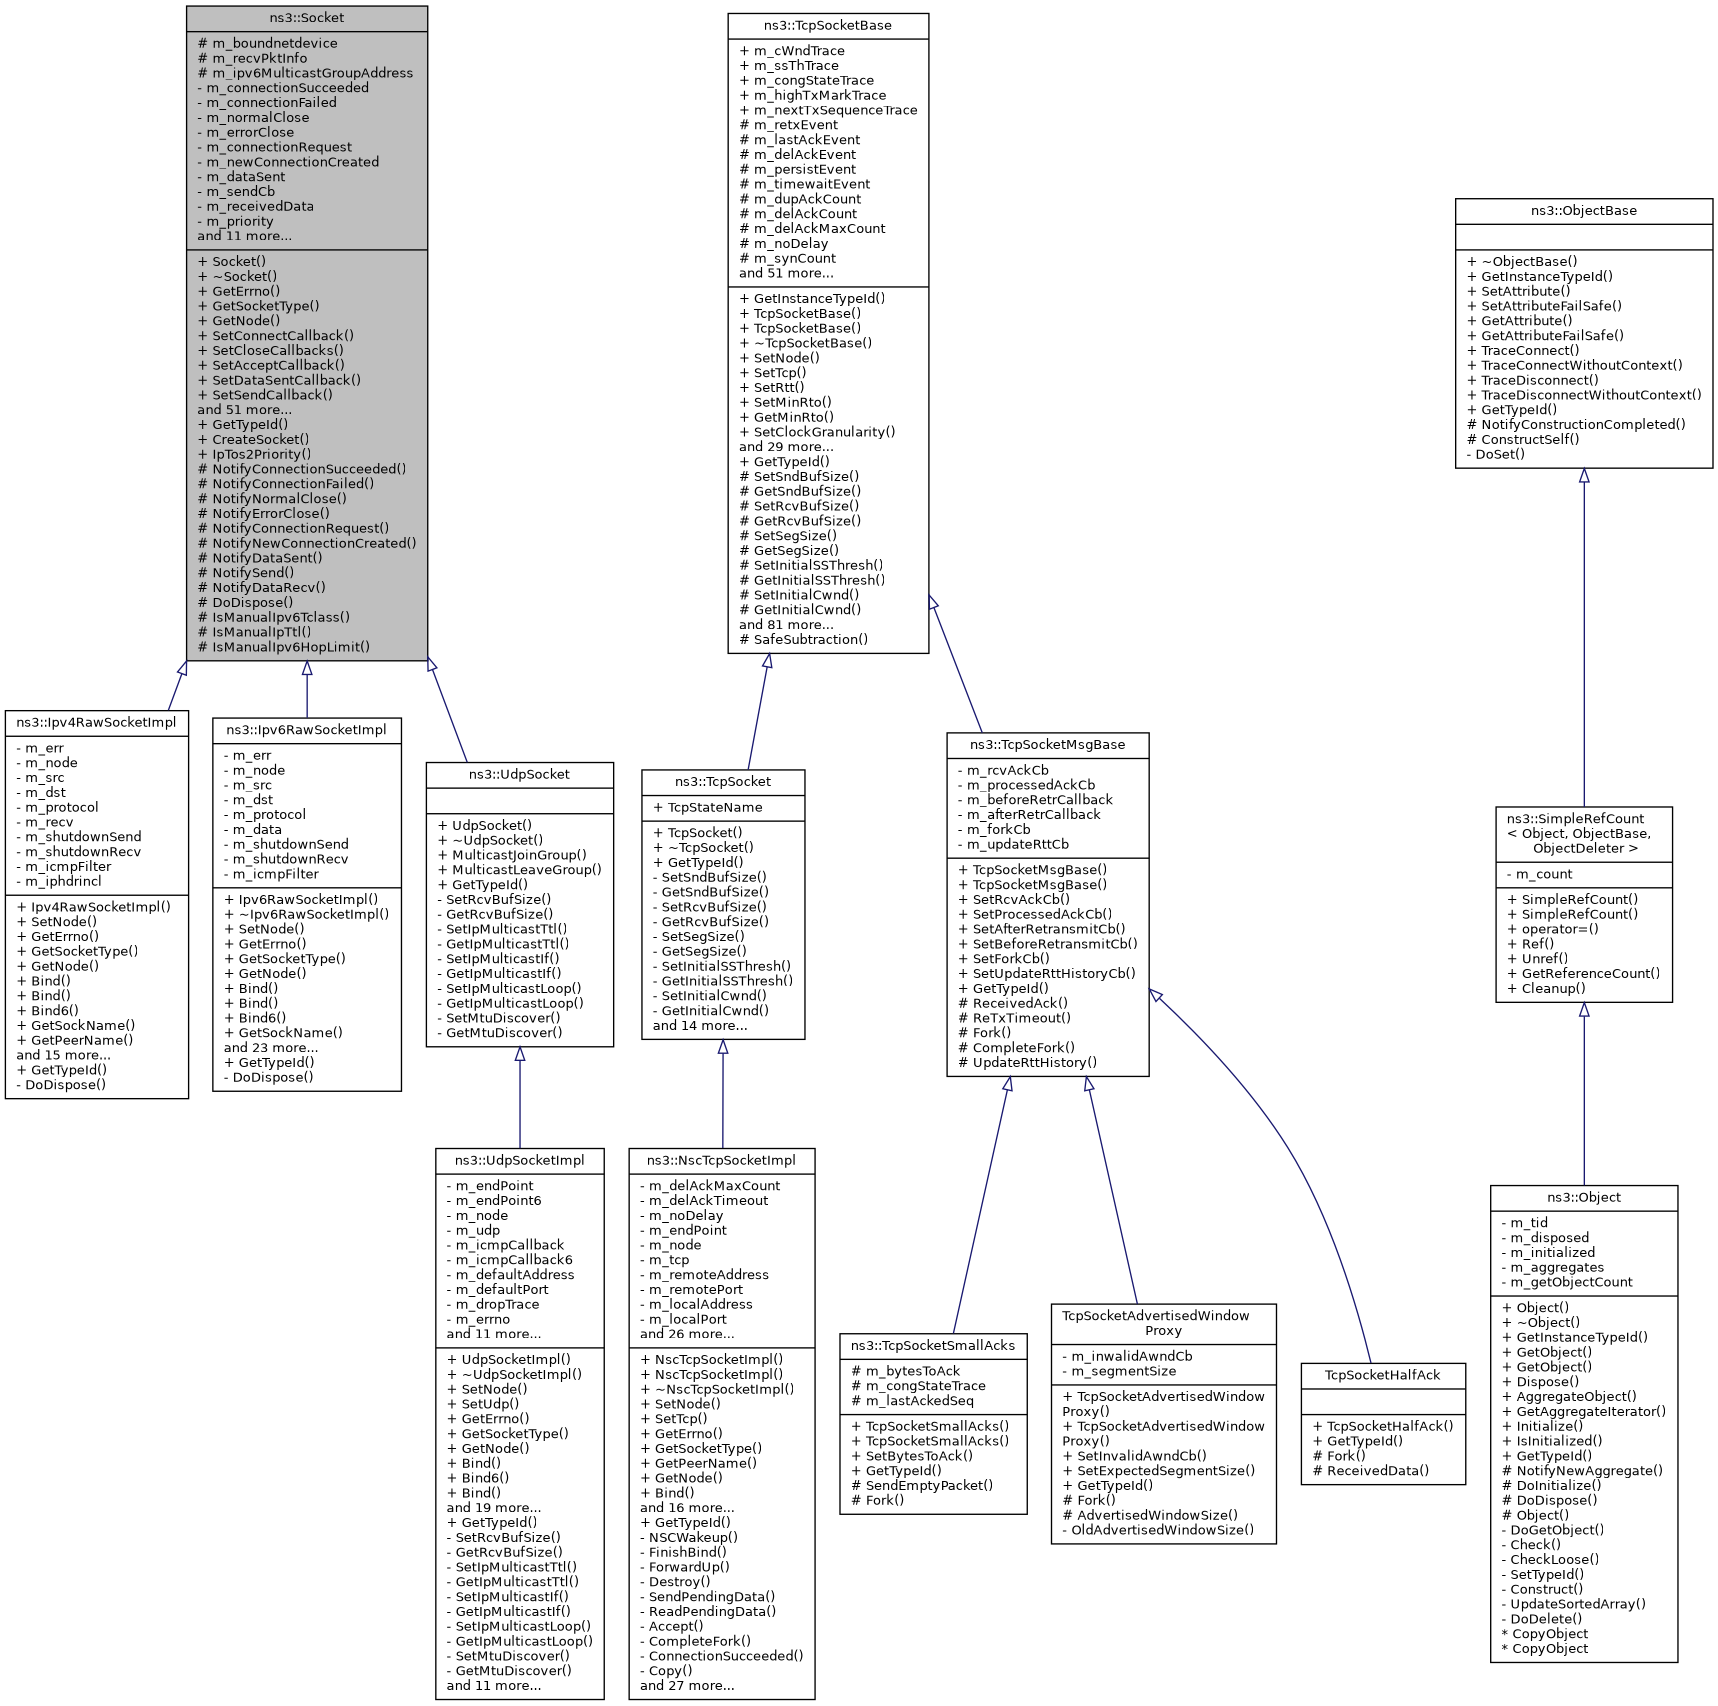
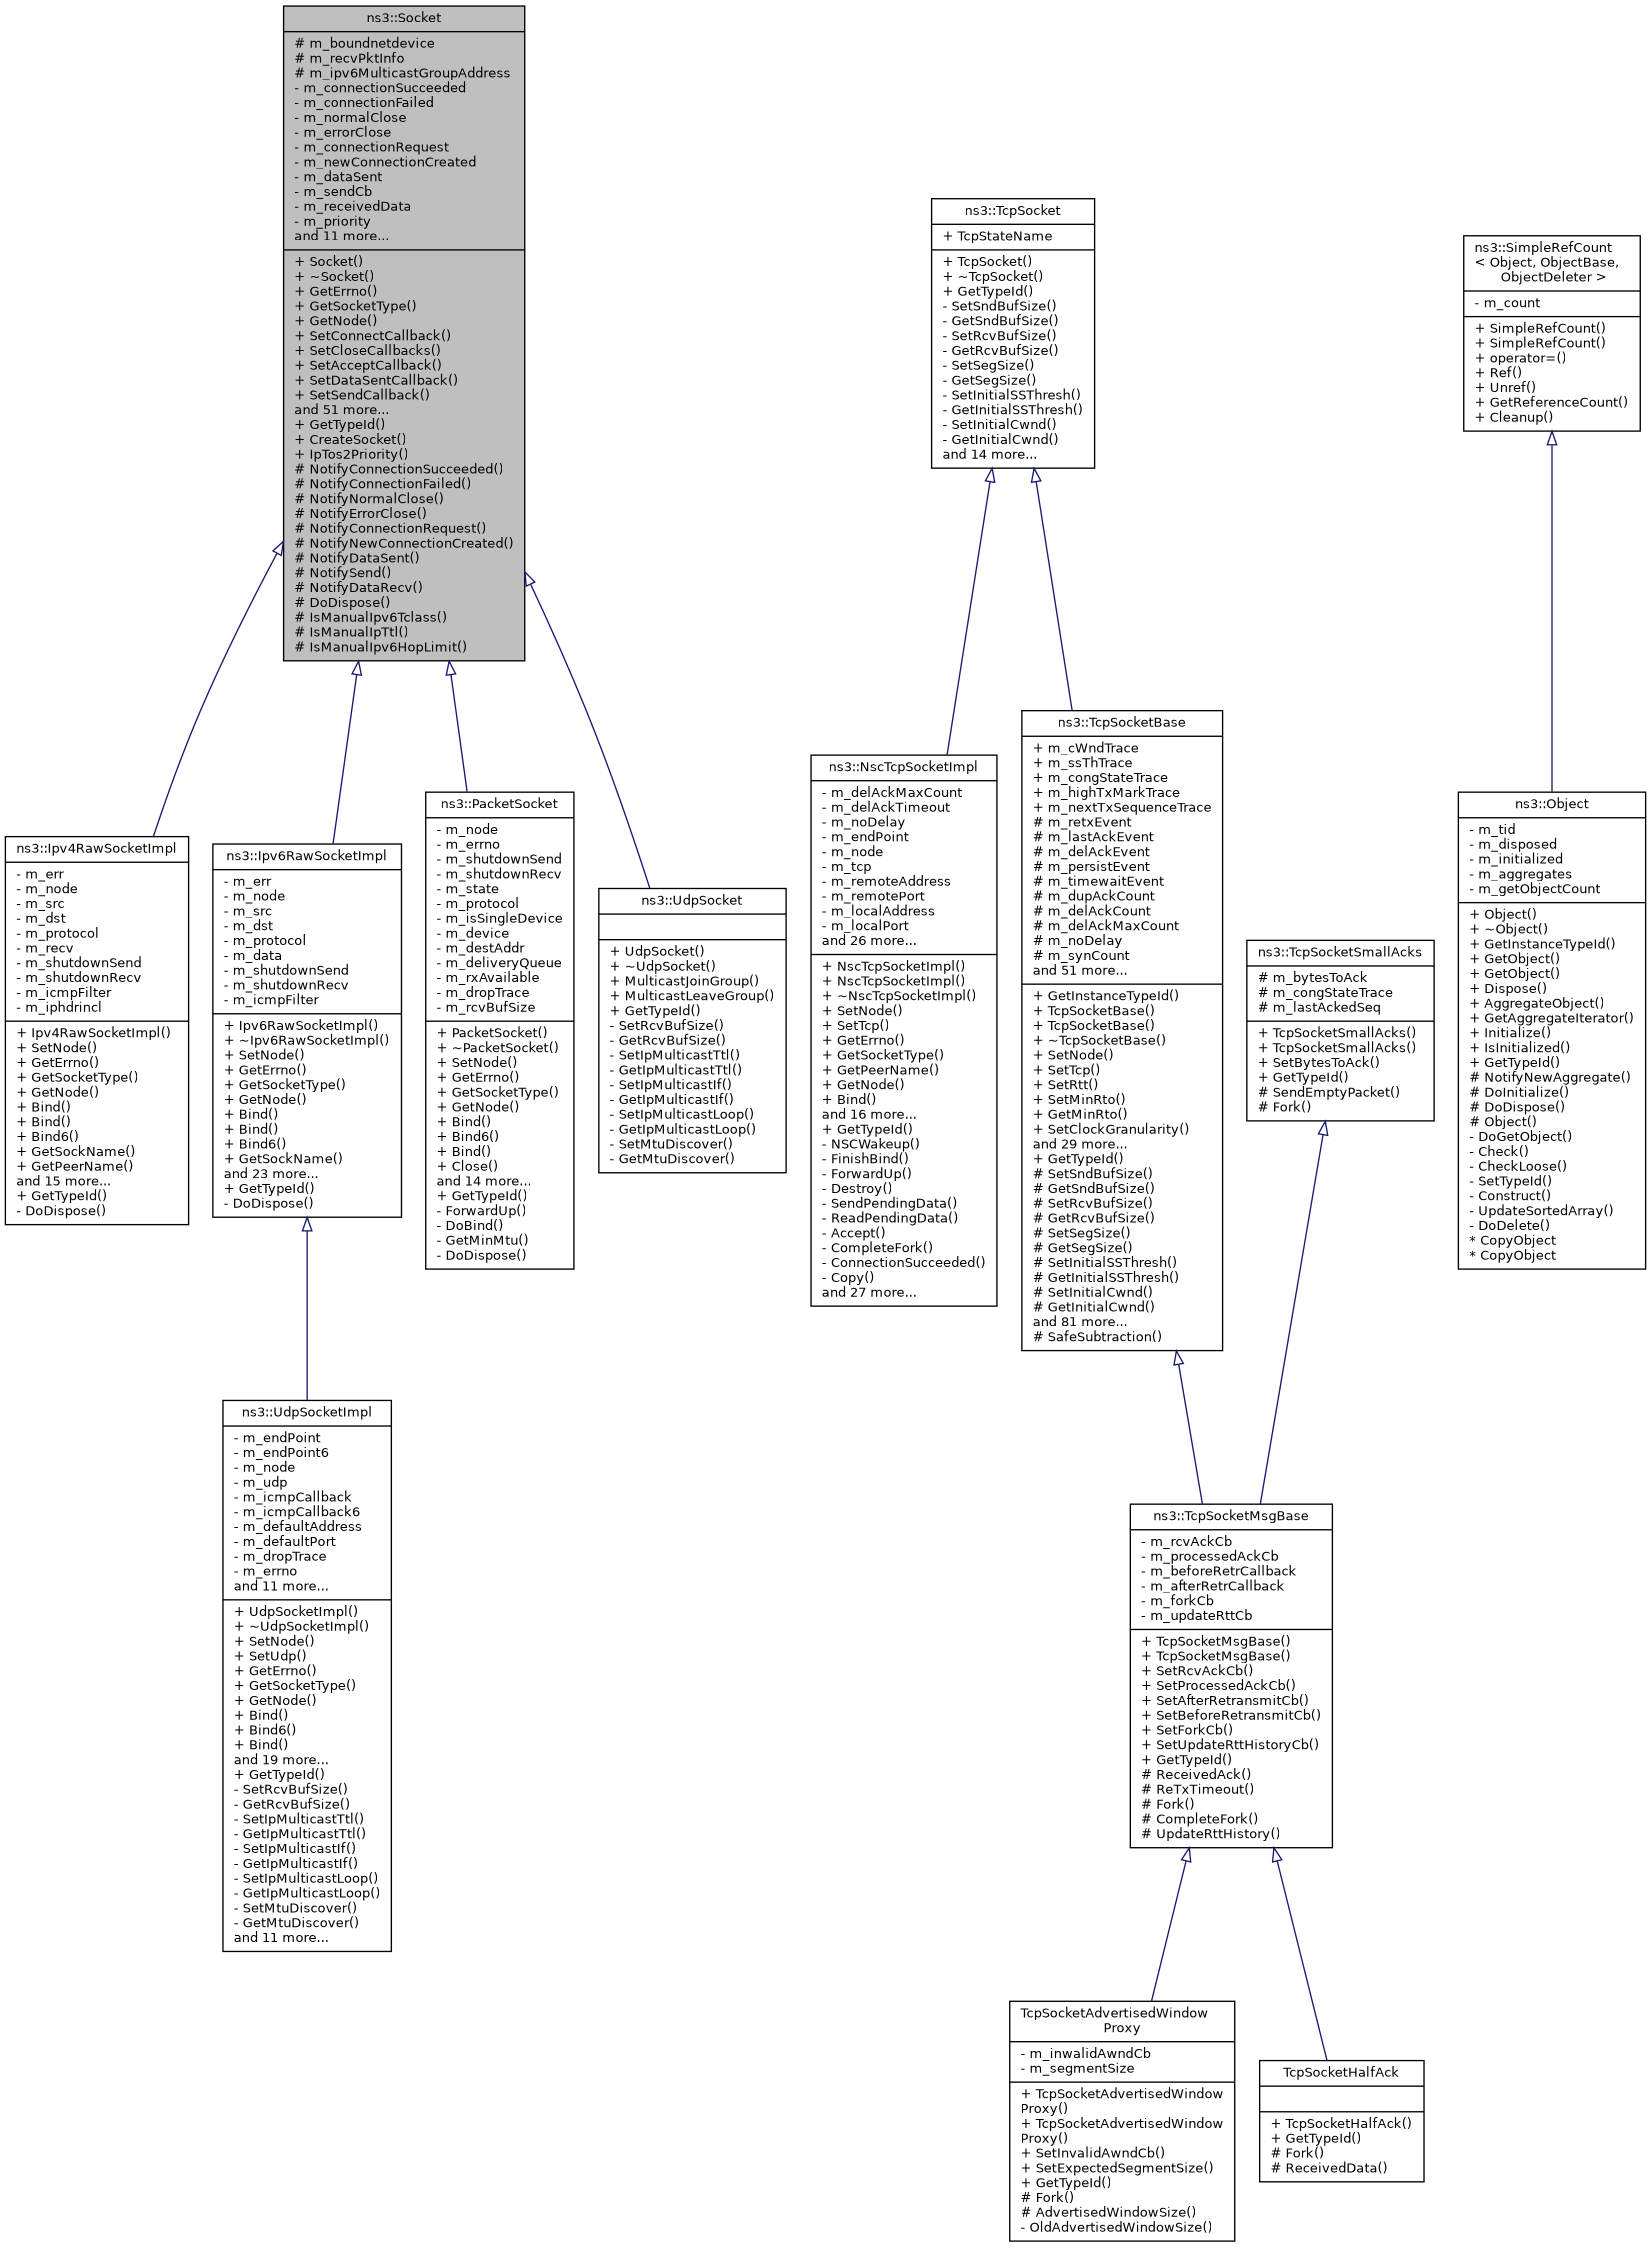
node "ns3::ObjectBase": removed
edge "ns3::TcpSocket" -> "ns3::TcpSocketBase": reversed
node "ns3::PacketSocket": added
edge "ns3::UdpSocketImpl" -> "ns3::UdpSocket": now "ns3::UdpSocketImpl" -> "ns3::Ipv6RawSocketImpl"
edge "ns3::TcpSocketSmallAcks" -> "ns3::TcpSocketMsgBase": reversed
